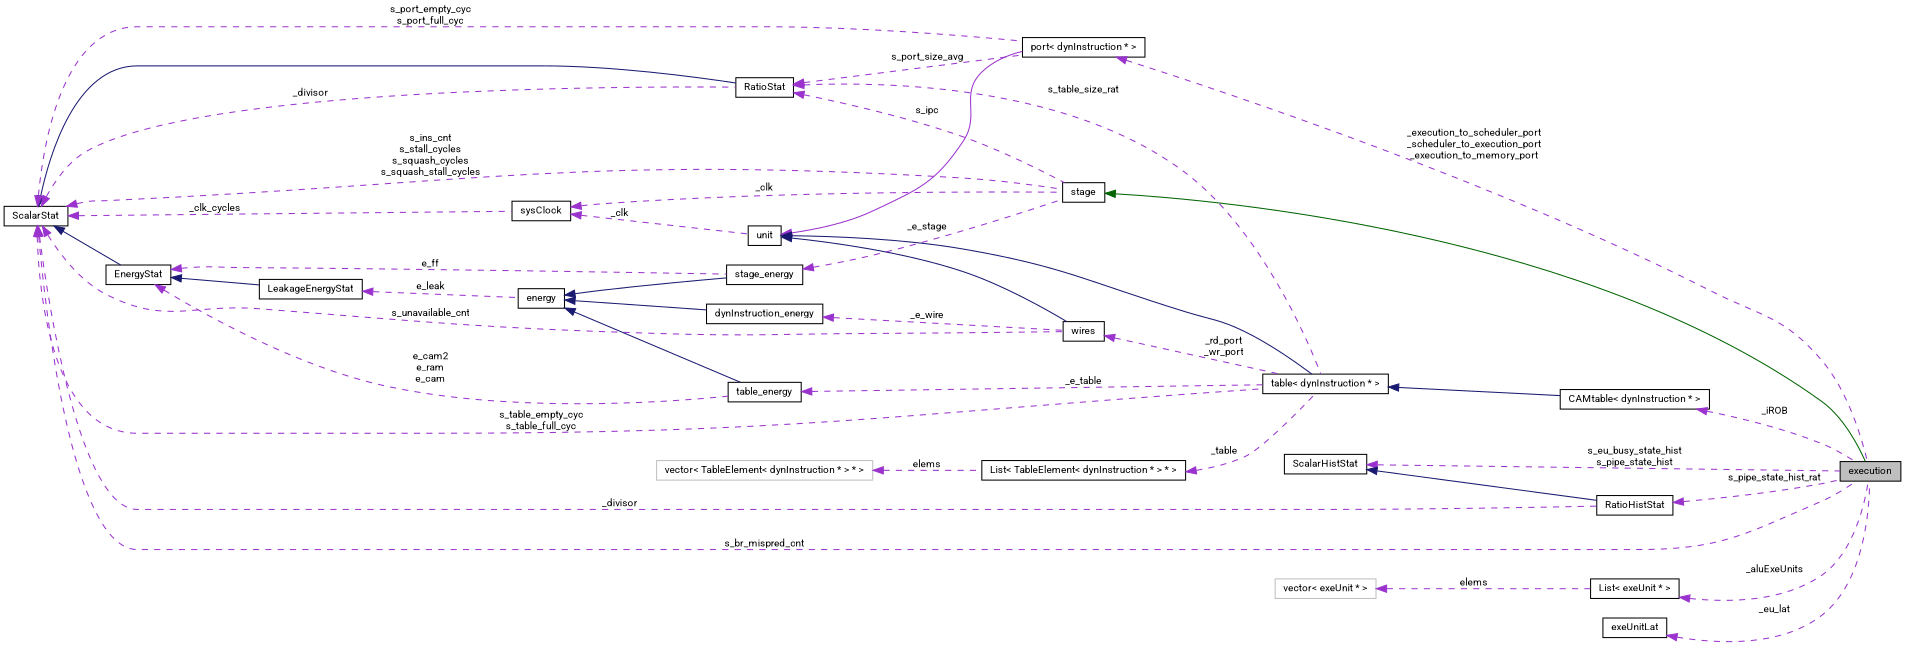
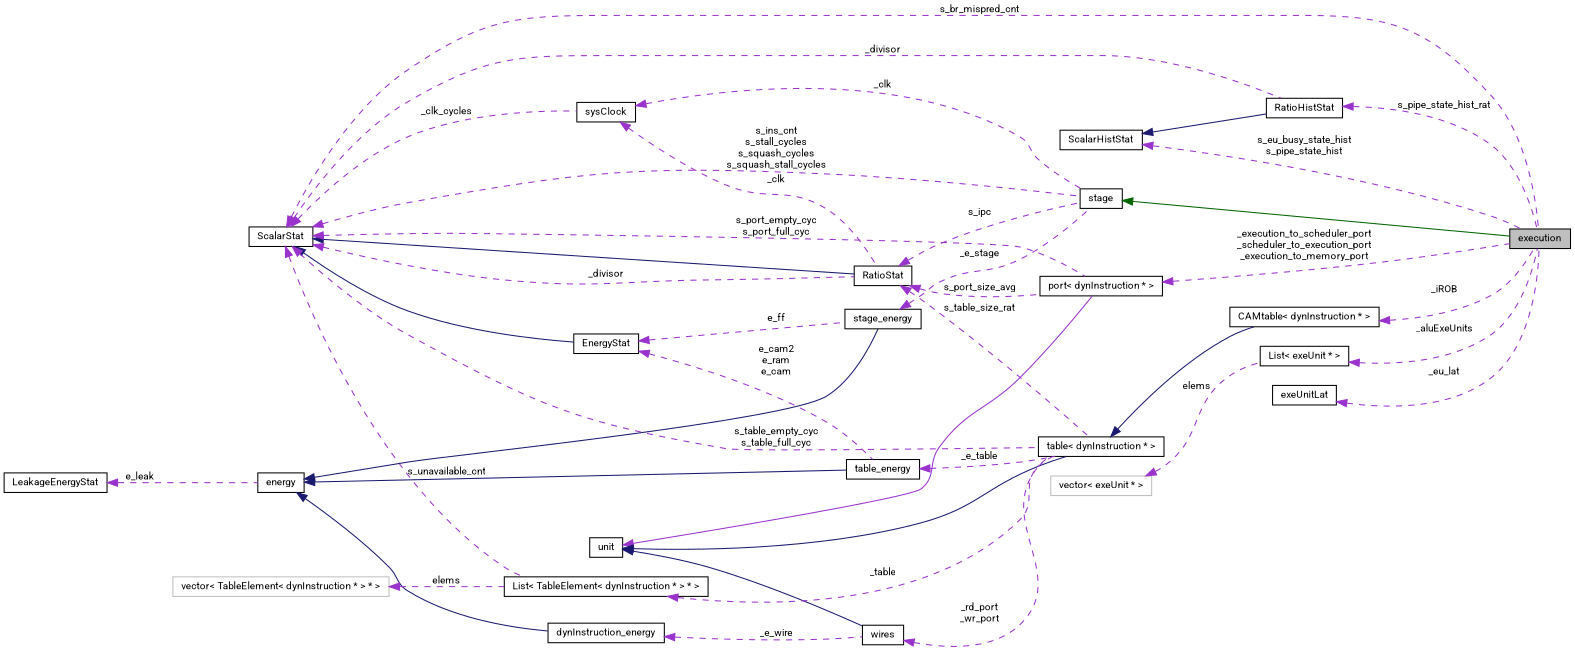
edge "unit" -> "sysClock": now "RatioStat" -> "sysClock"
edge "LeakageEnergyStat" -> "EnergyStat": removed
edge "wires" -> "ScalarStat": now "List< TableElement< dynInstruction * > * >" -> "ScalarStat"
